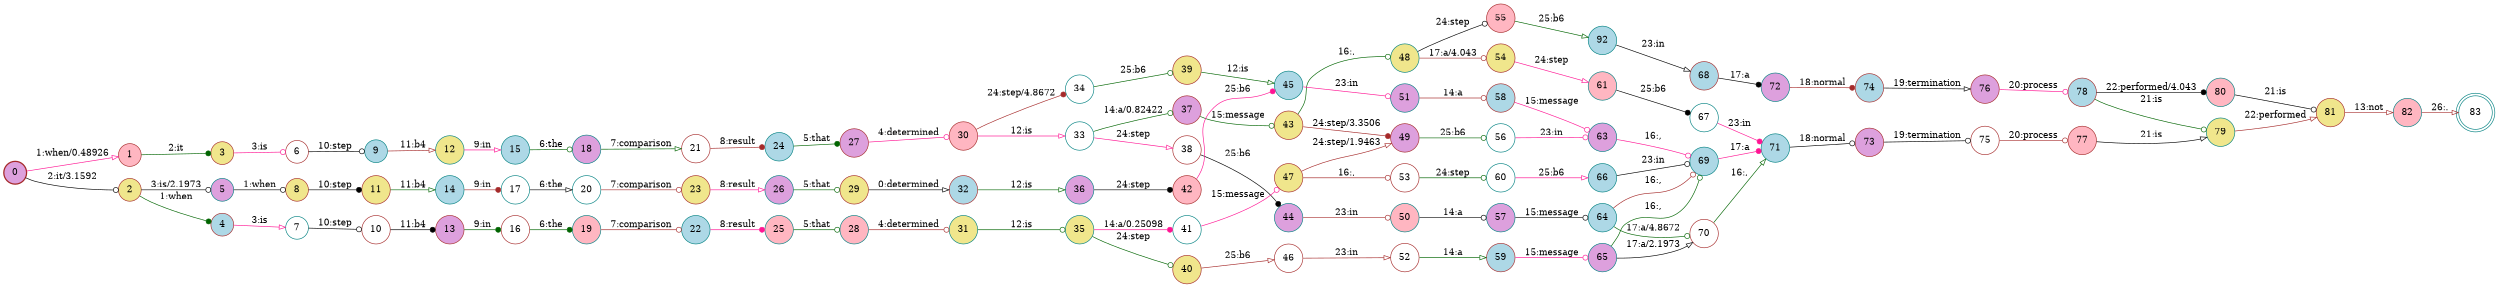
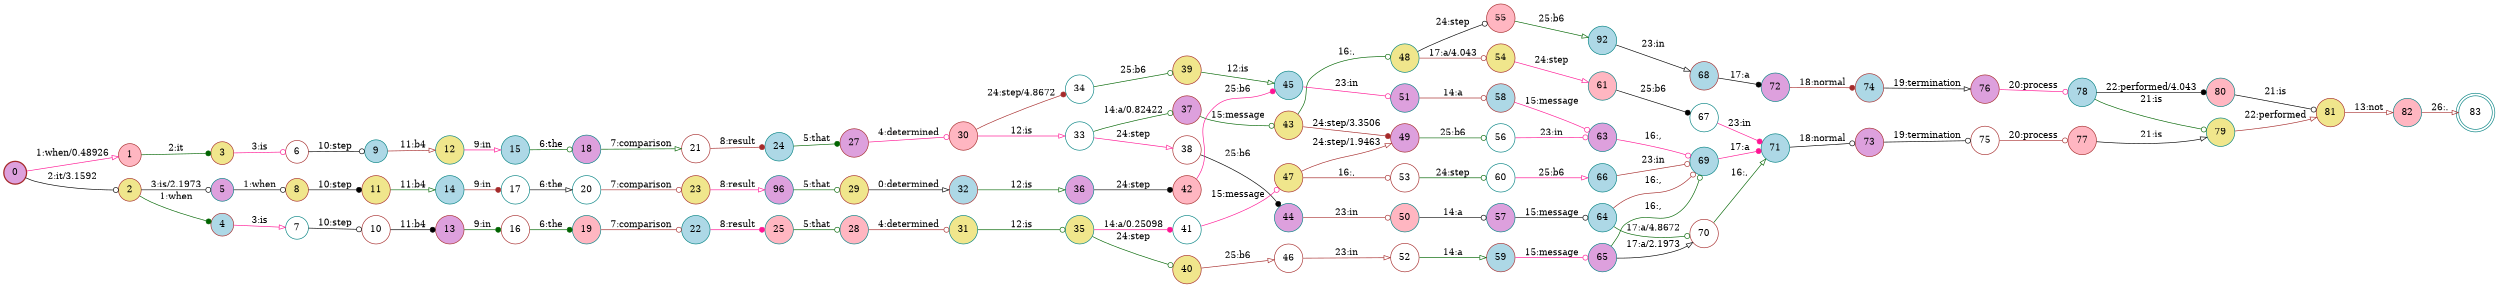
node "78": color brown -> teal
edge "66" -> "69": color black -> brown
node "26": label "26" -> "96"
